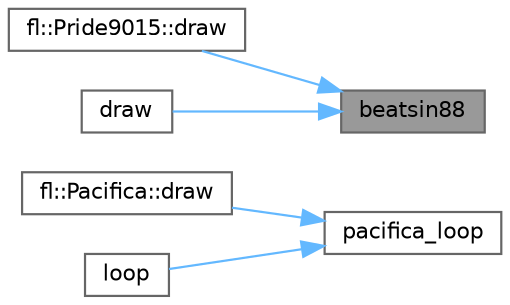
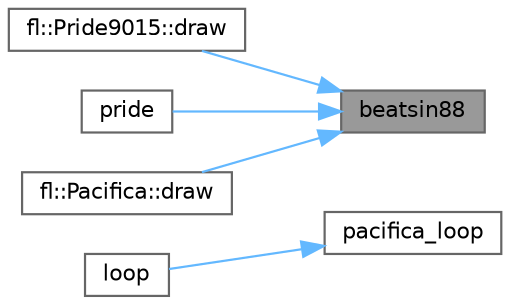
node "draw": label "draw" -> "pride"
edge "fl::Pacifica::draw" -> "pacifica_loop": now "fl::Pacifica::draw" -> "beatsin88"
